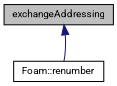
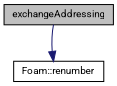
edge "Foam::renumber" -> "exchangeAddressing": reversed
